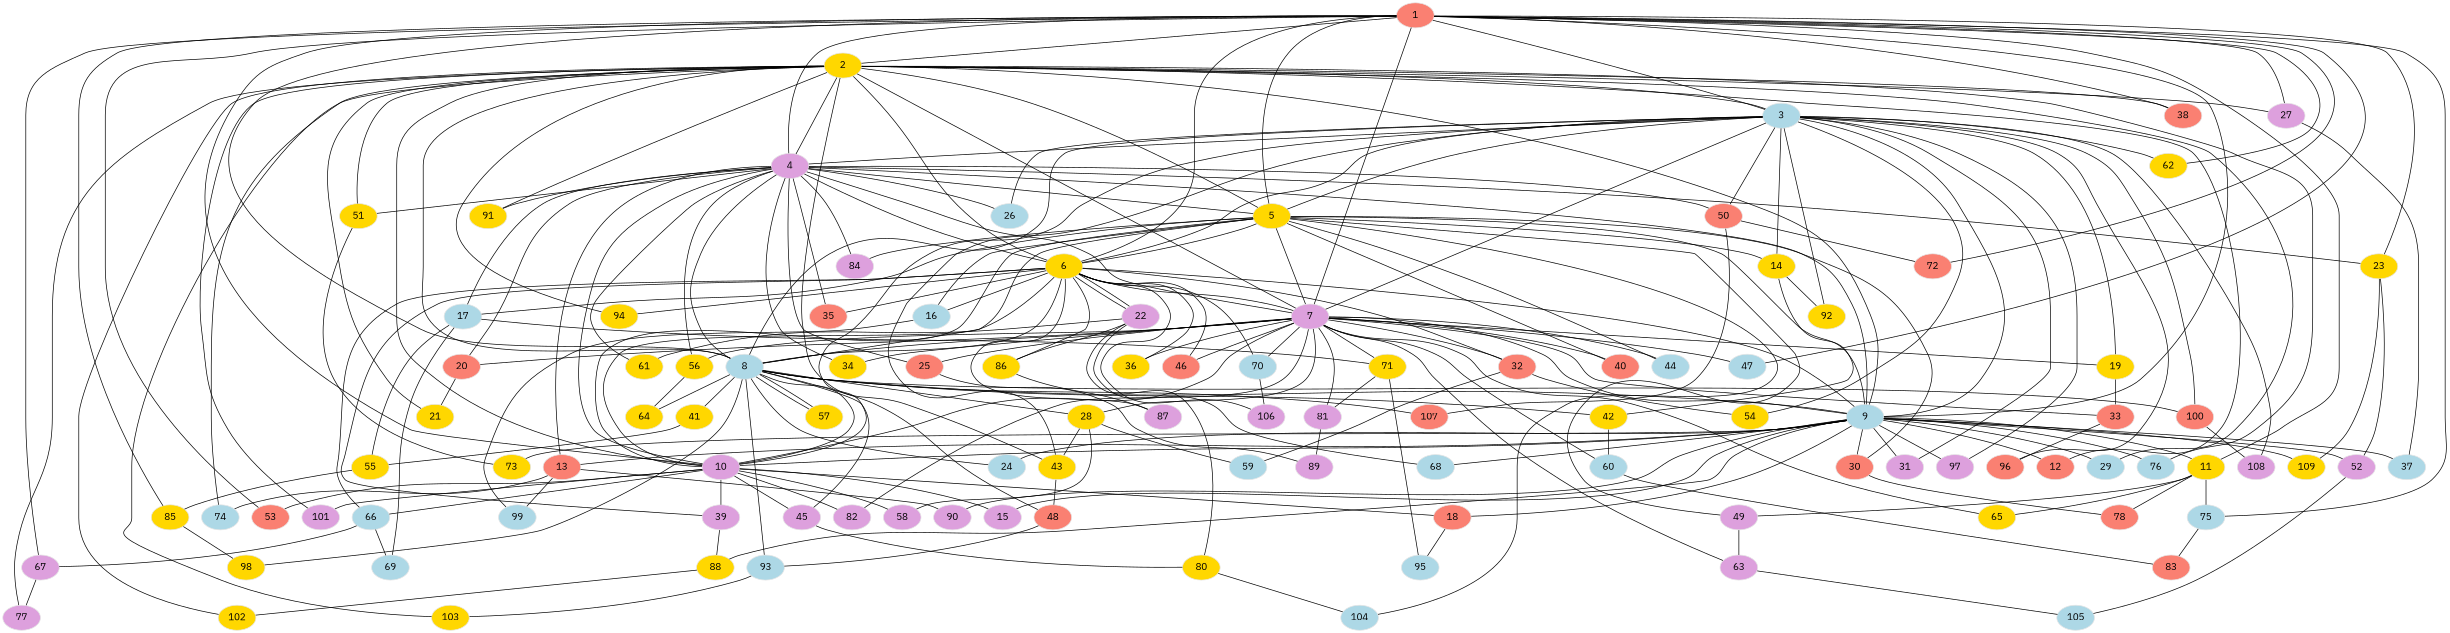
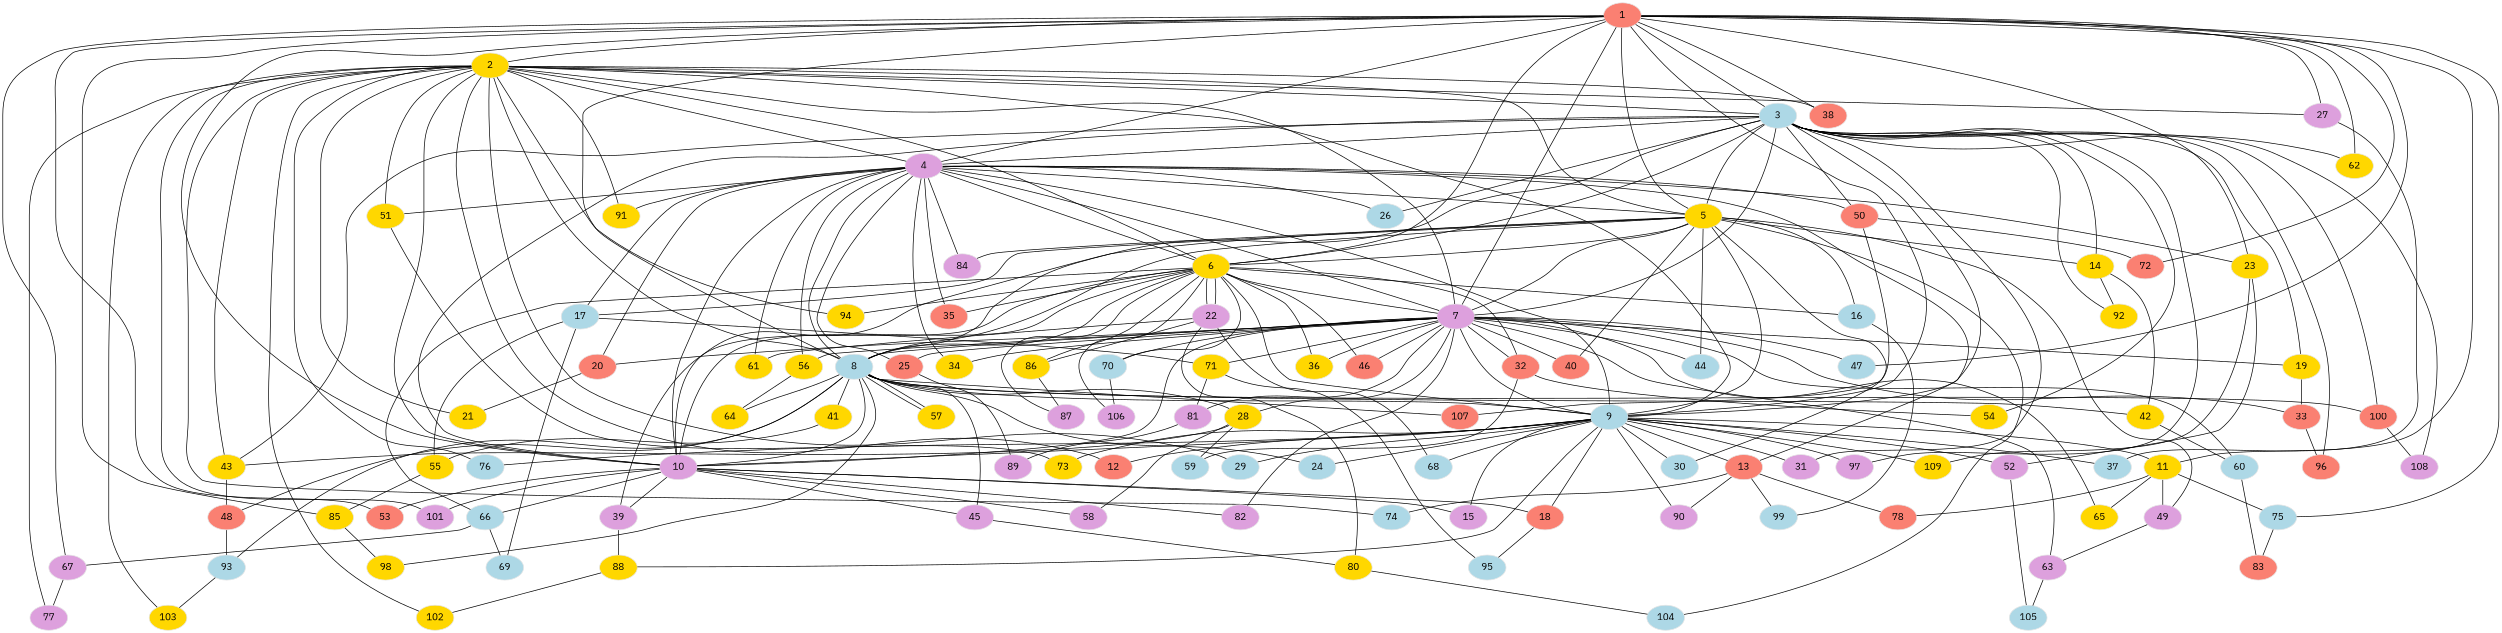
node "30": fillcolor salmon -> lightblue
edge "30" -- "78": now "13" -- "78"
